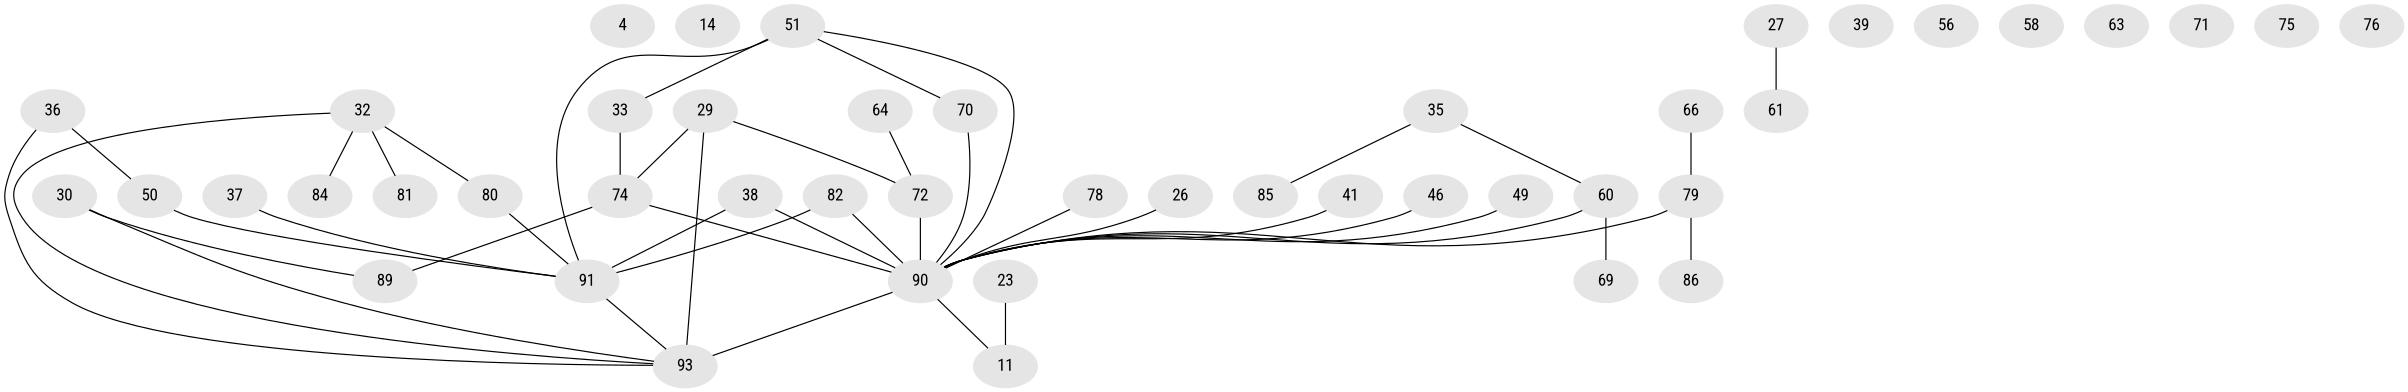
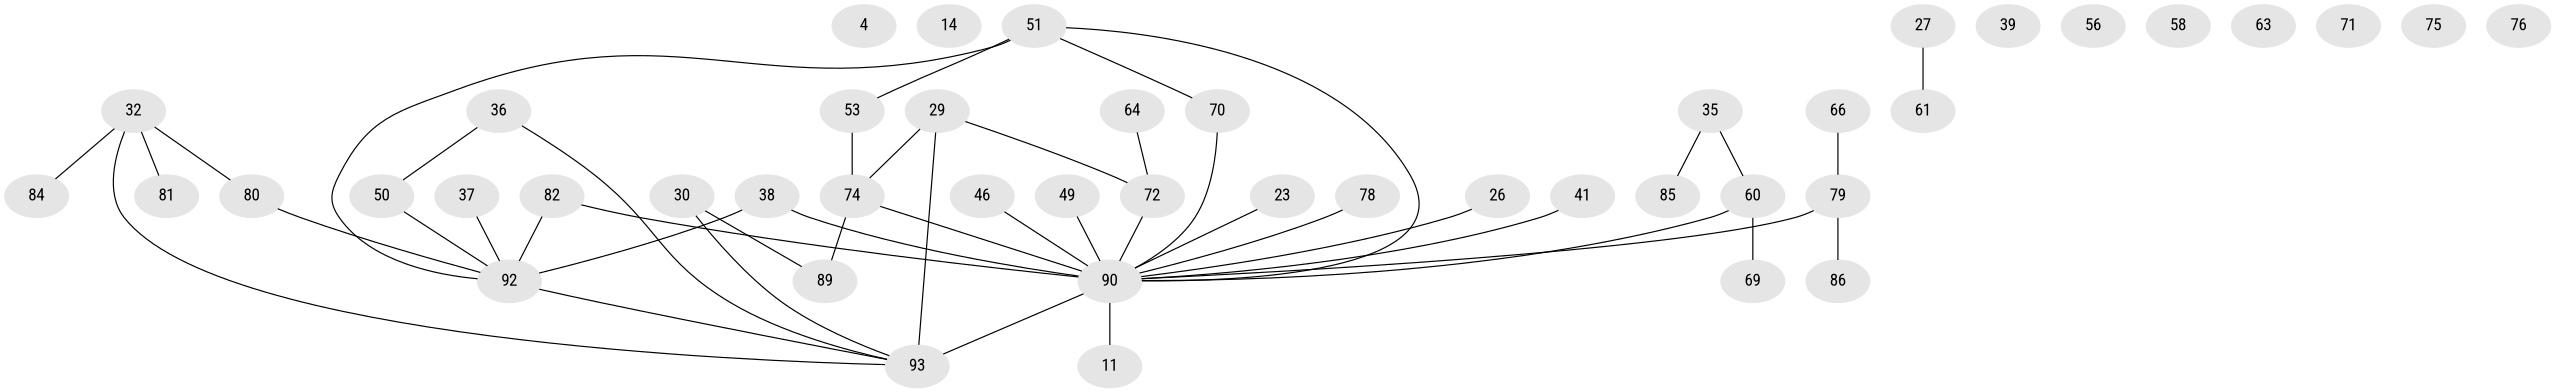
node "33": label "33" -> "53"
node "91": label "91" -> "92"
edge "23" -- "11": now "23" -- "90"
